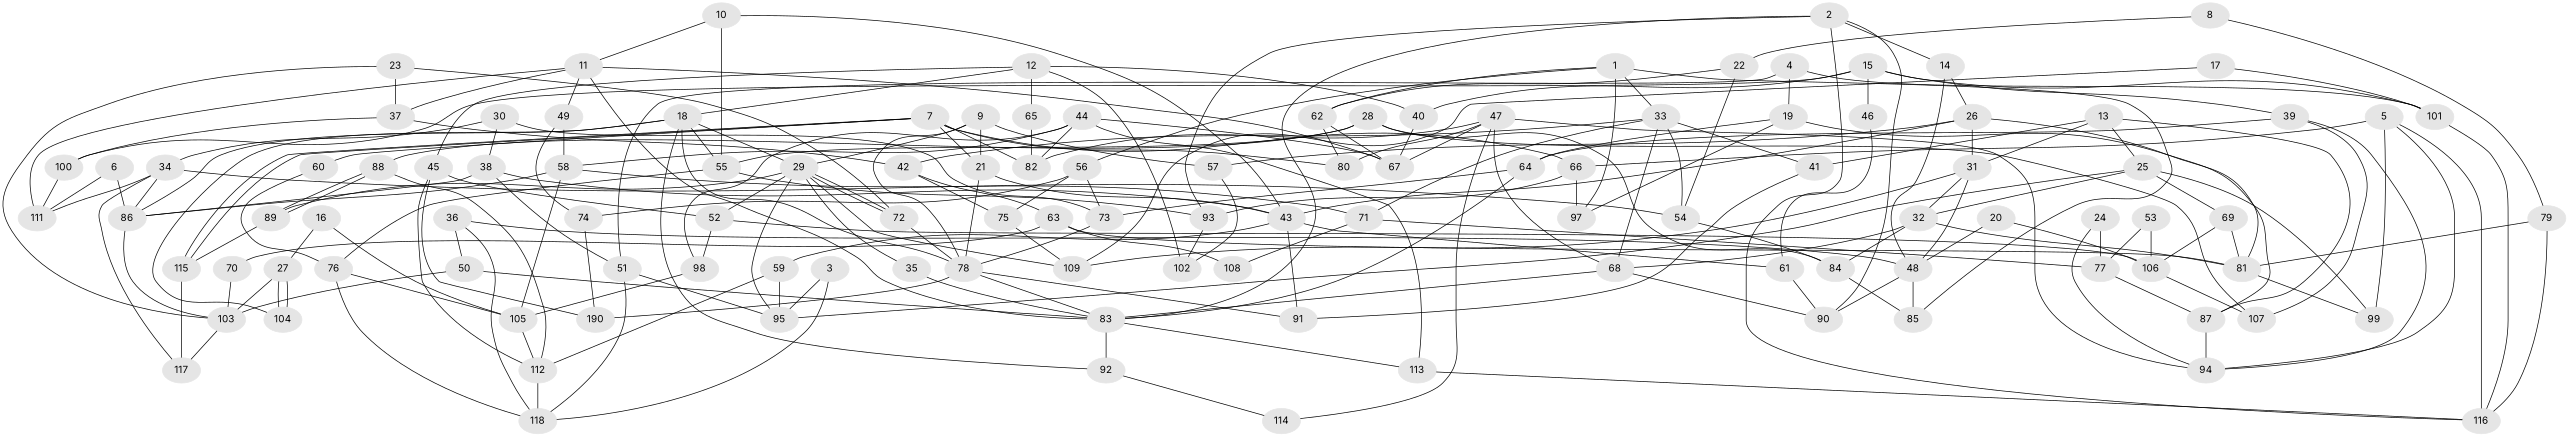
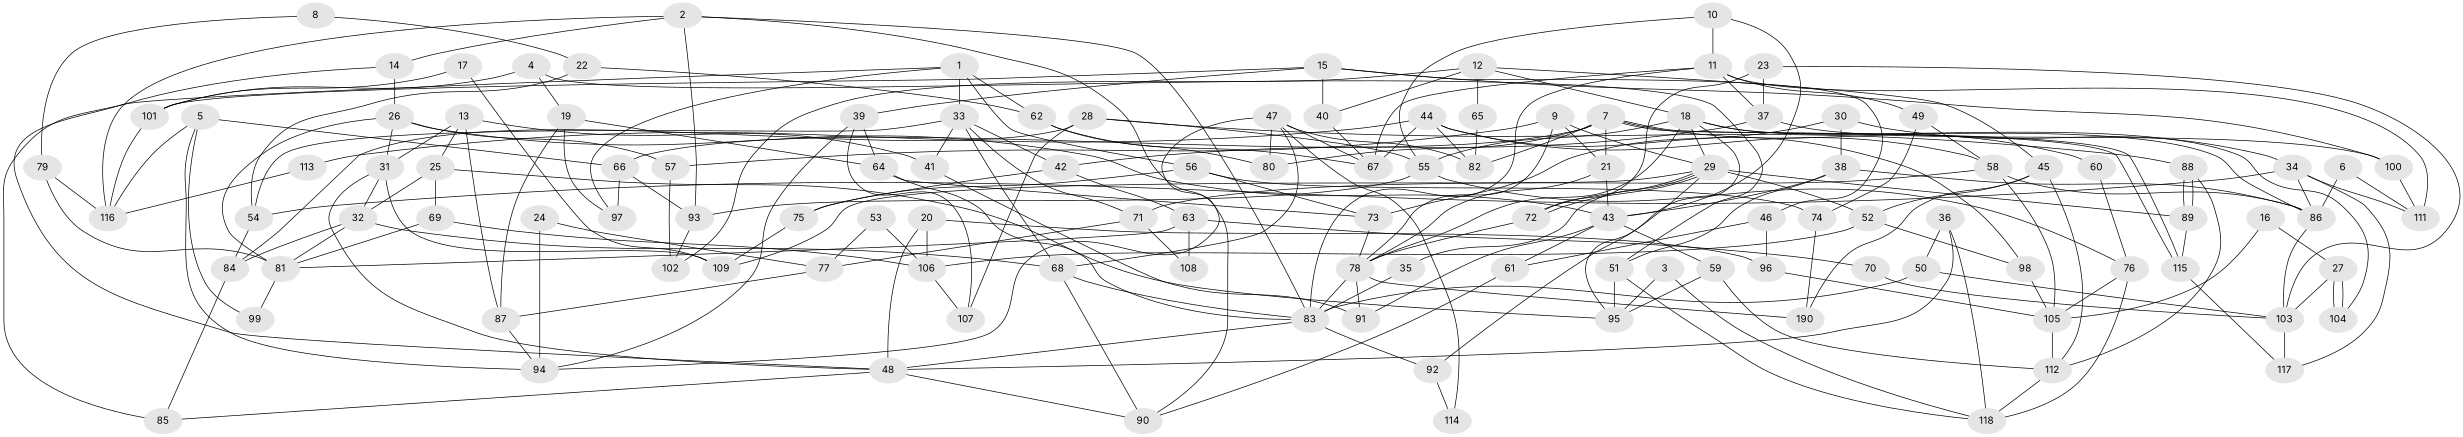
edge "25" -- "99": removed
node "96": added
edge "83" -- "113": now "83" -- "48"
